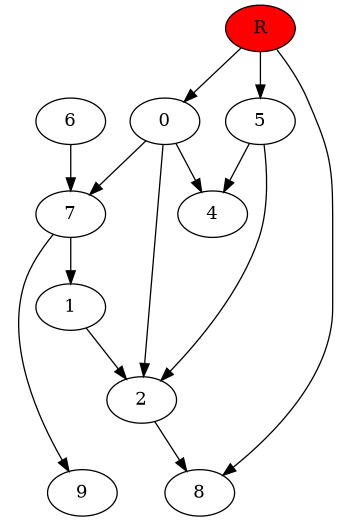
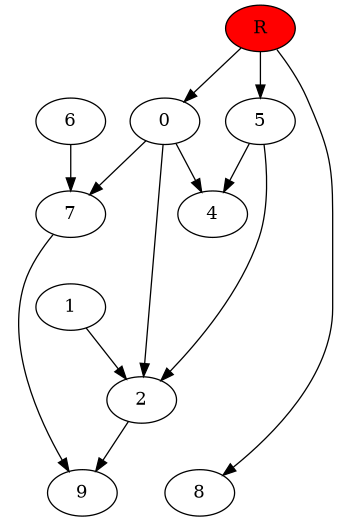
edge "7" -> "1": removed
edge "2" -> "8": now "2" -> "9"
